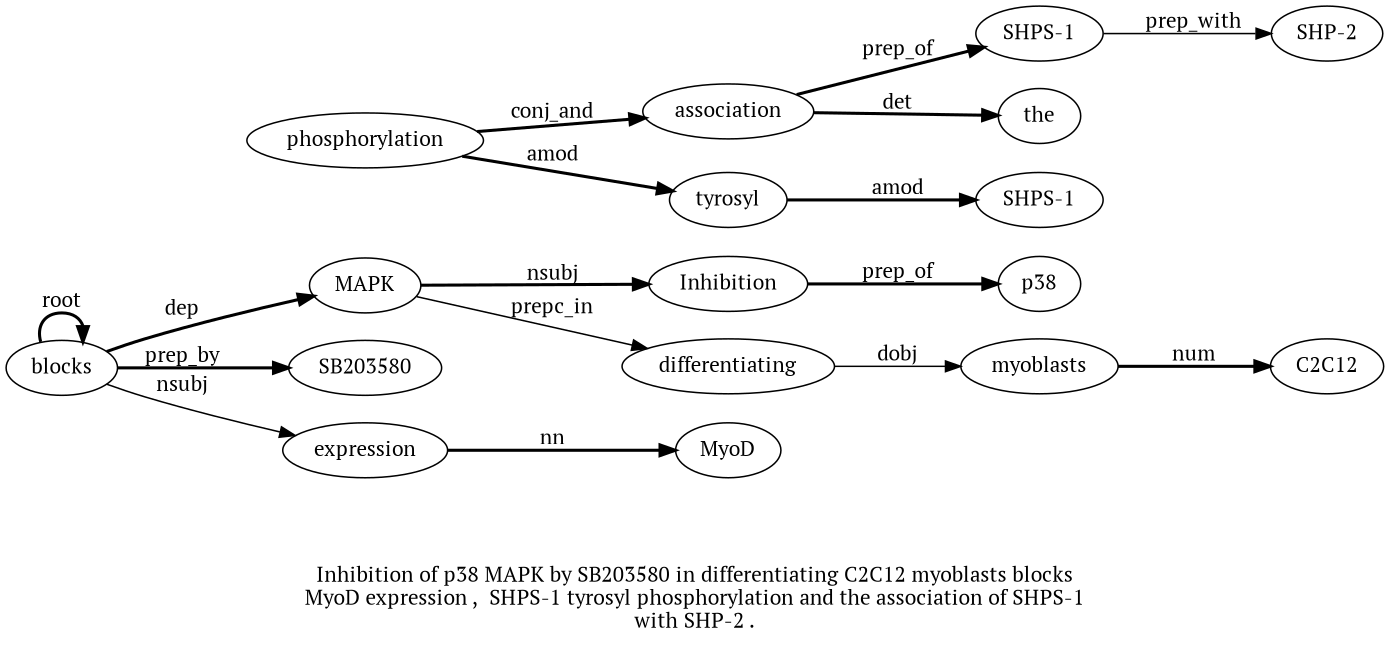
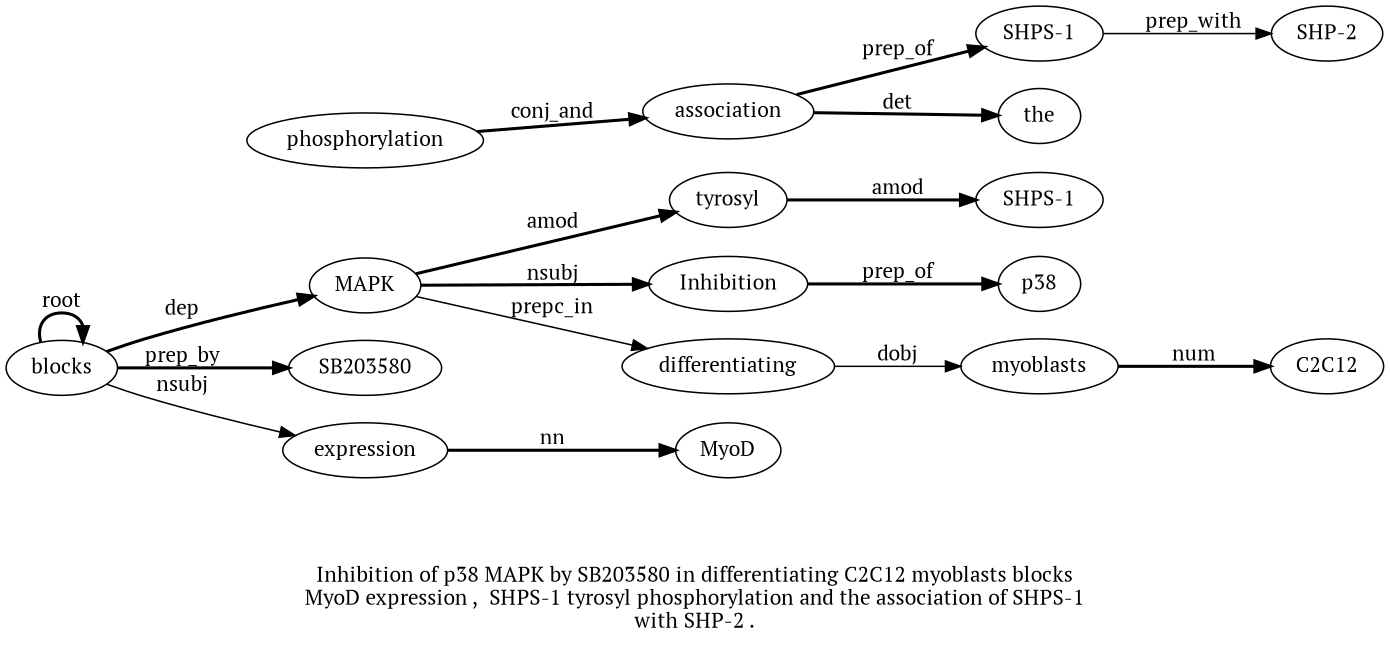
edge "phosphorylation" -> "tyrosyl": now "MAPK" -> "tyrosyl"
